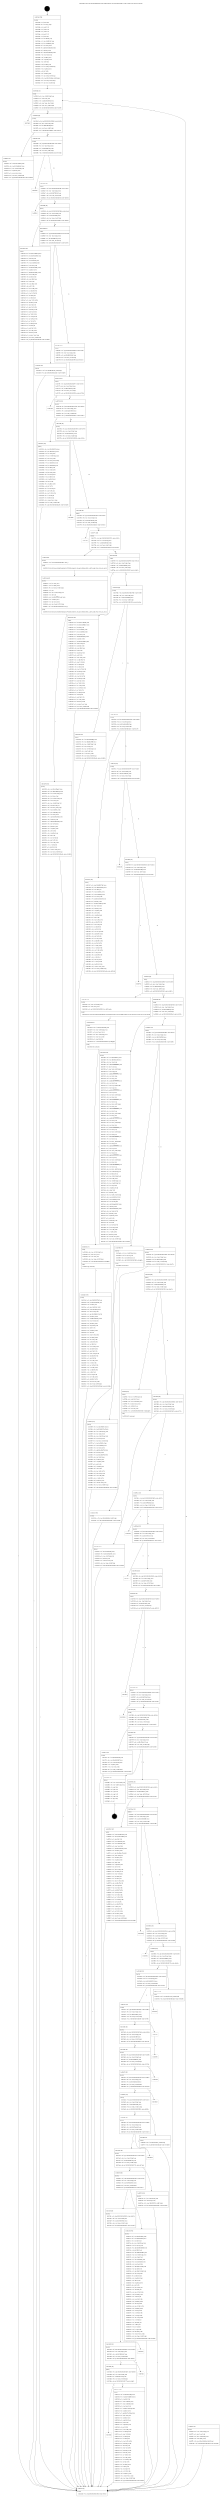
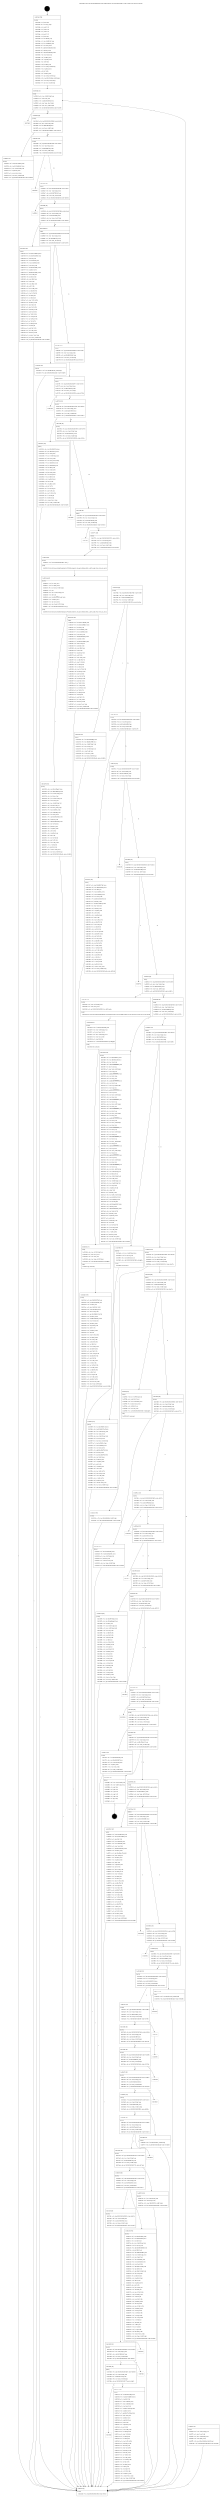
node "0x401798 [28]": removed
node "0x401b76 [106]": added
